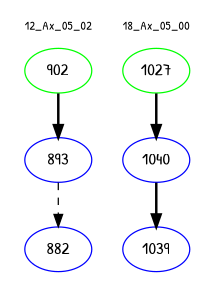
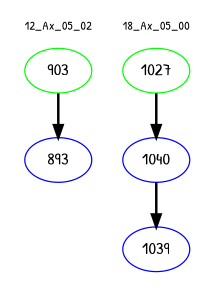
node "902": label "902" -> "903"
node "882": removed
